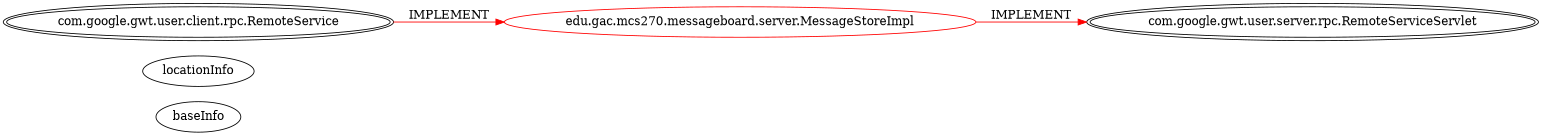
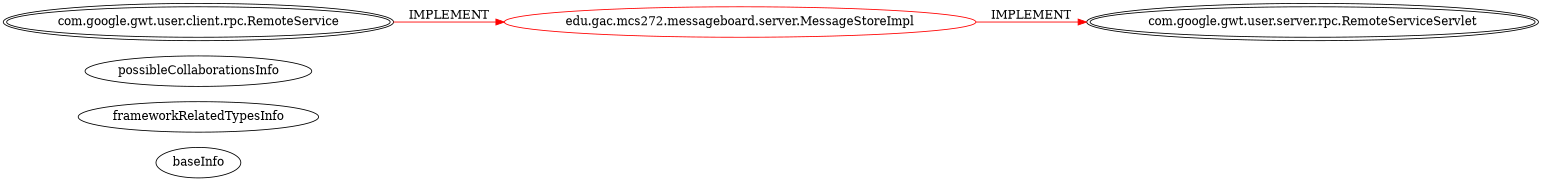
node "edu.gac.mcs270.messageboard.server.MessageStoreImpl": label "edu.gac.mcs270.messageboard.server.MessageStoreImpl" -> "edu.gac.mcs272.messageboard.server.MessageStoreImpl"
node "possibleCollaborationsInfo": added
node "locationInfo": removed
node "frameworkRelatedTypesInfo": added
